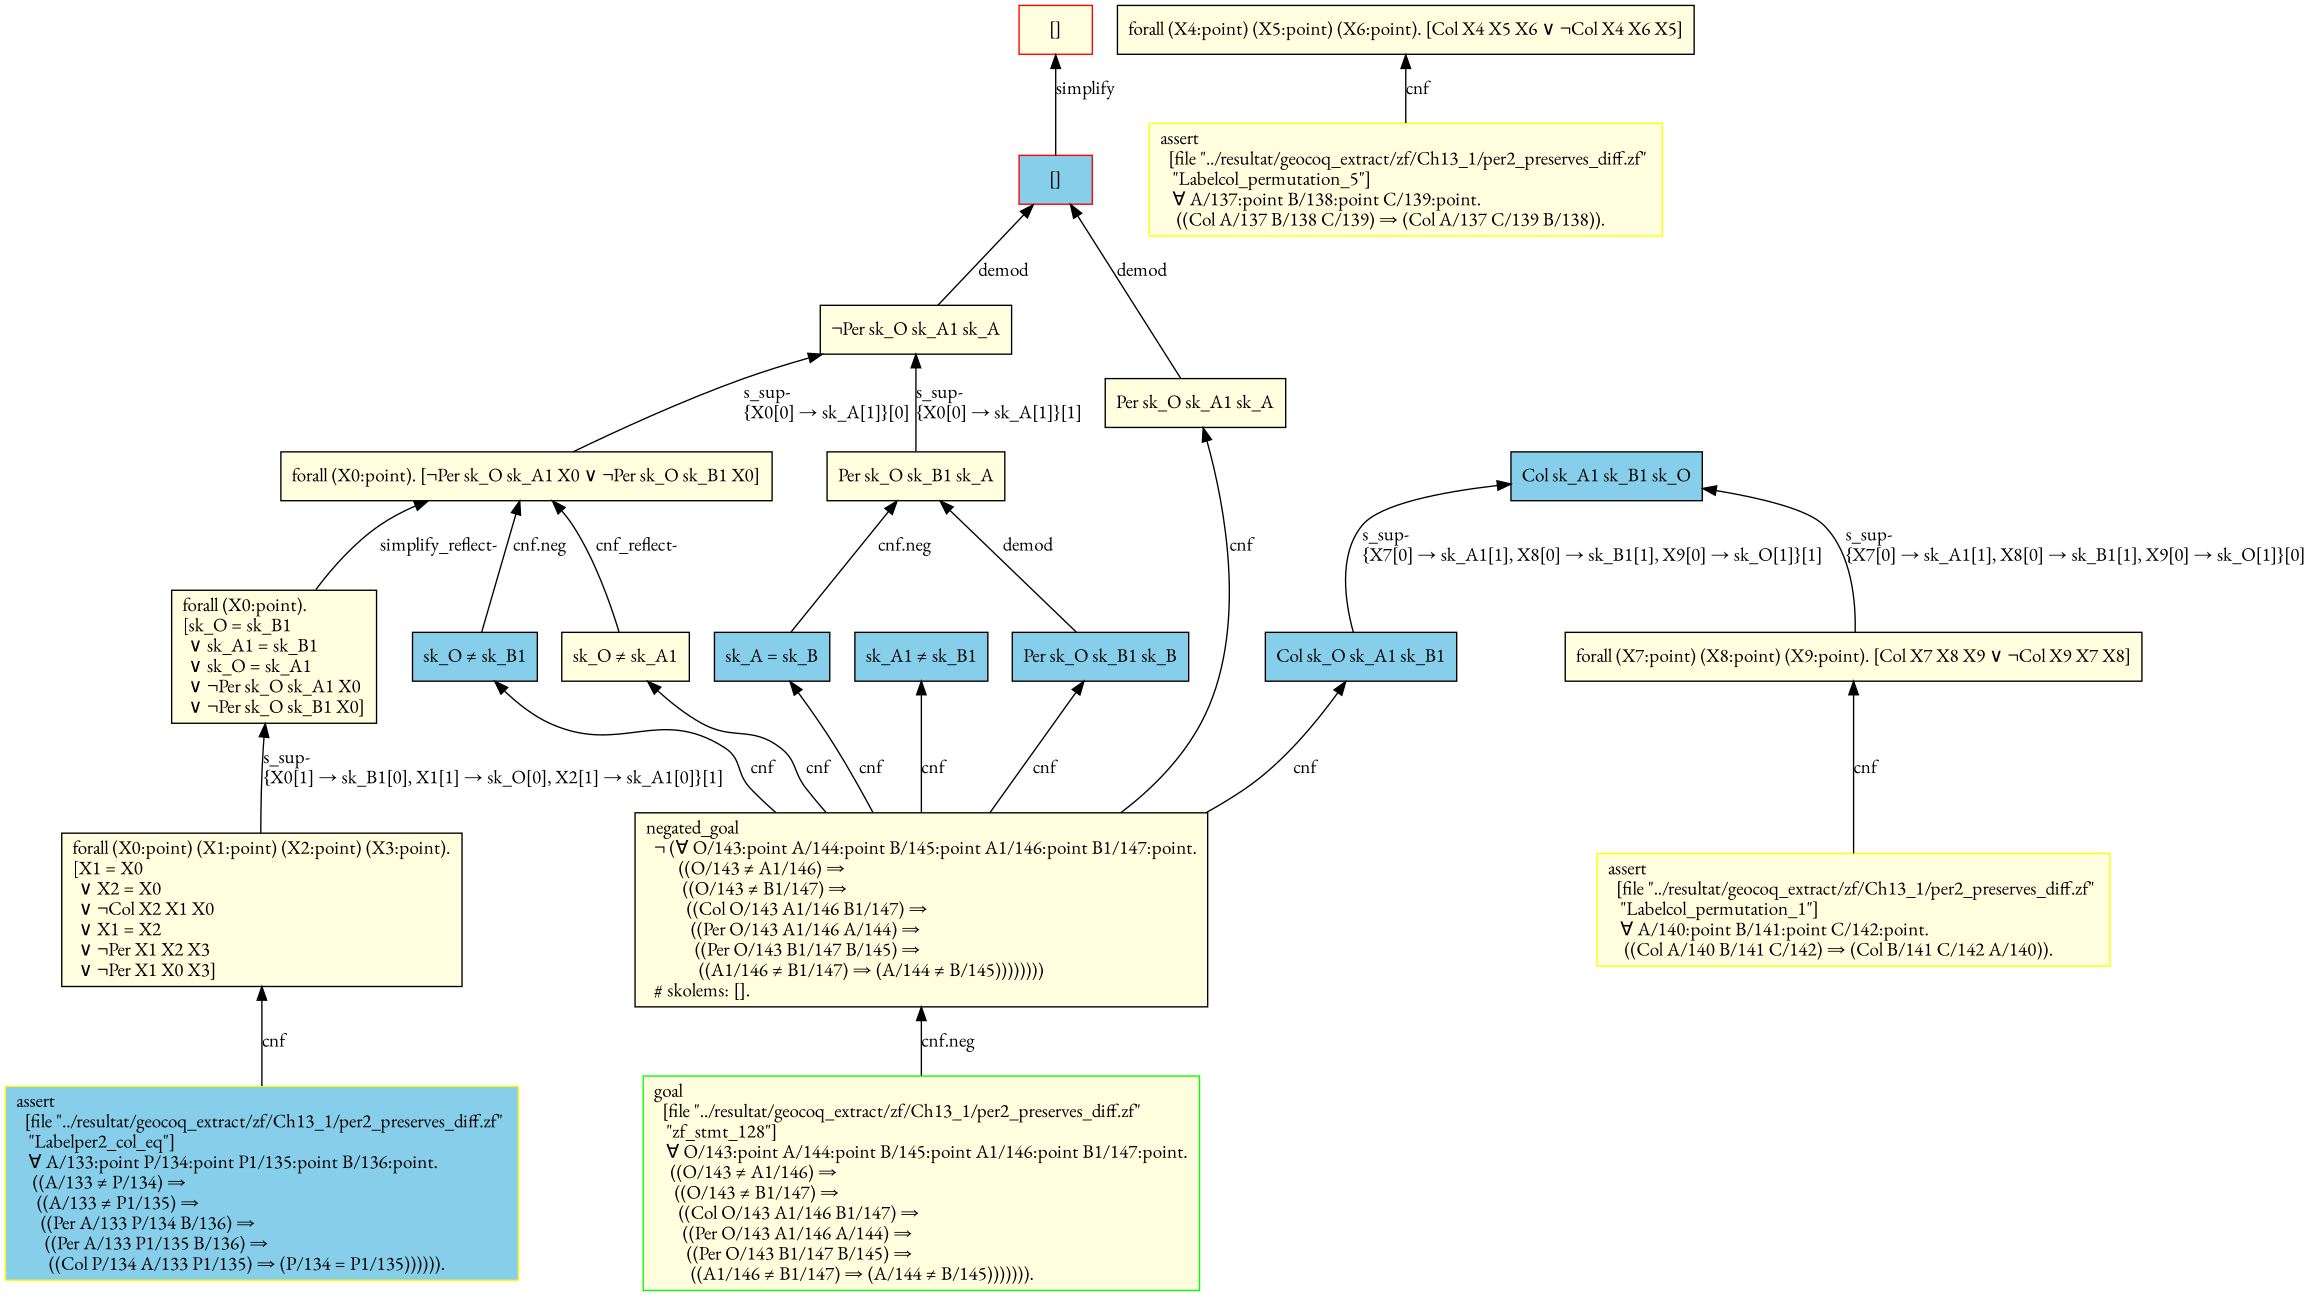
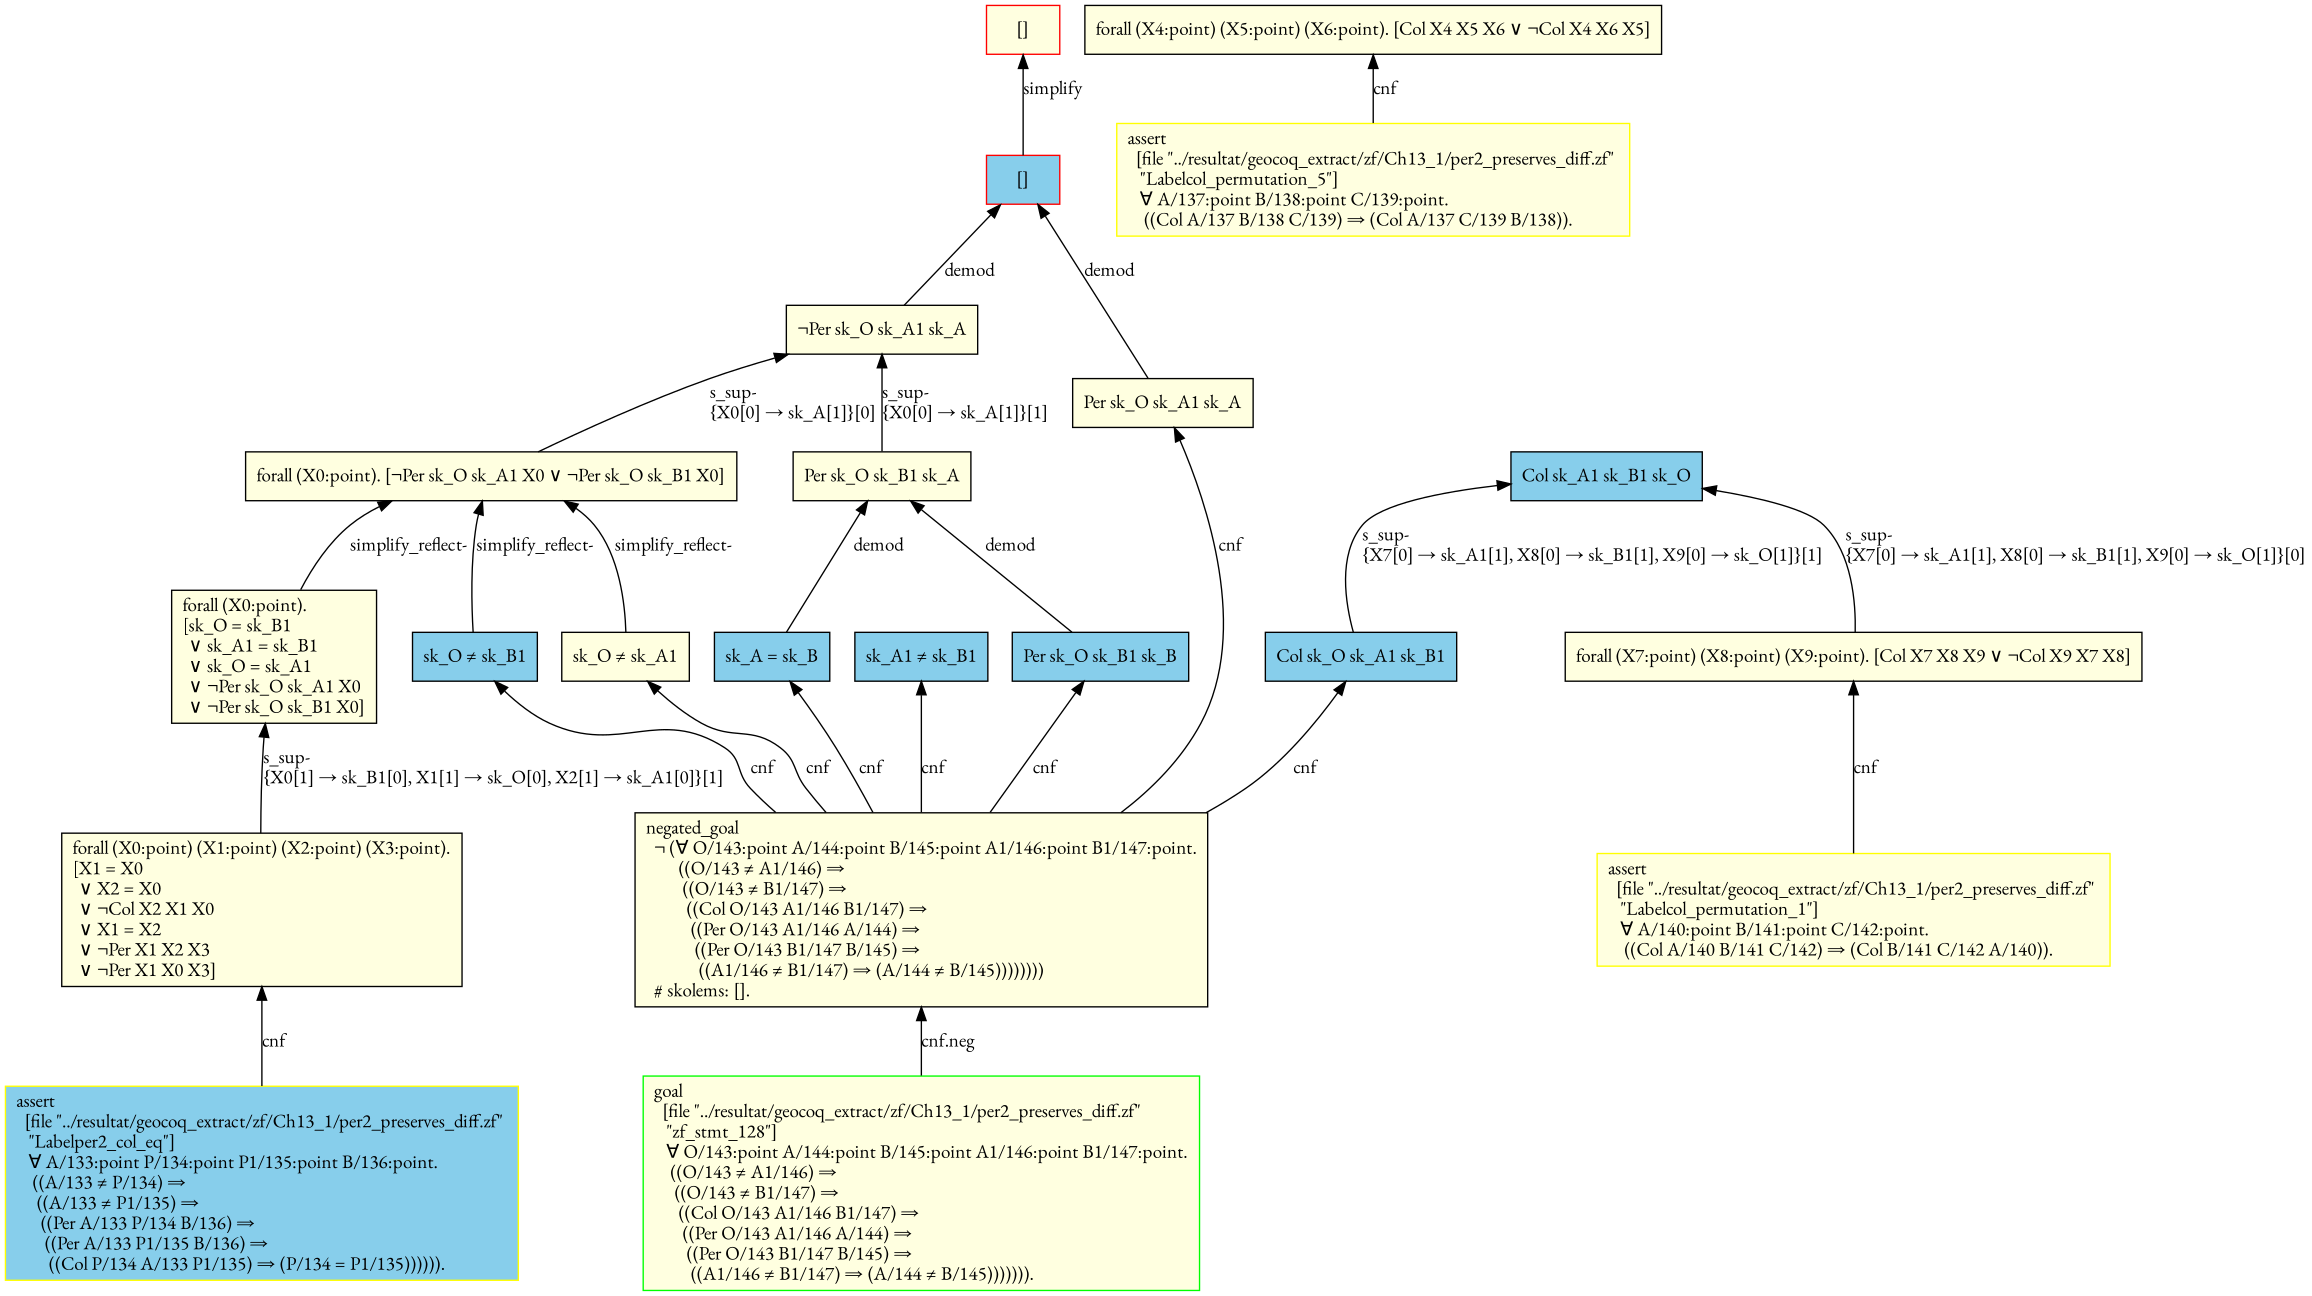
edge "sk_O ≠ sk_B1" -> "forall (X0:point). [¬Per sk_O sk_A1 X0 ∨ ¬Per sk_O sk_B1 X0]": label "cnf.neg" -> "simplify_reflect-"
edge "sk_O ≠ sk_A1" -> "forall (X0:point). [¬Per sk_O sk_A1 X0 ∨ ¬Per sk_O sk_B1 X0]": label "cnf_reflect-" -> "simplify_reflect-"
edge "sk_A = sk_B" -> "Per sk_O sk_B1 sk_A": label "cnf.neg" -> "demod"
